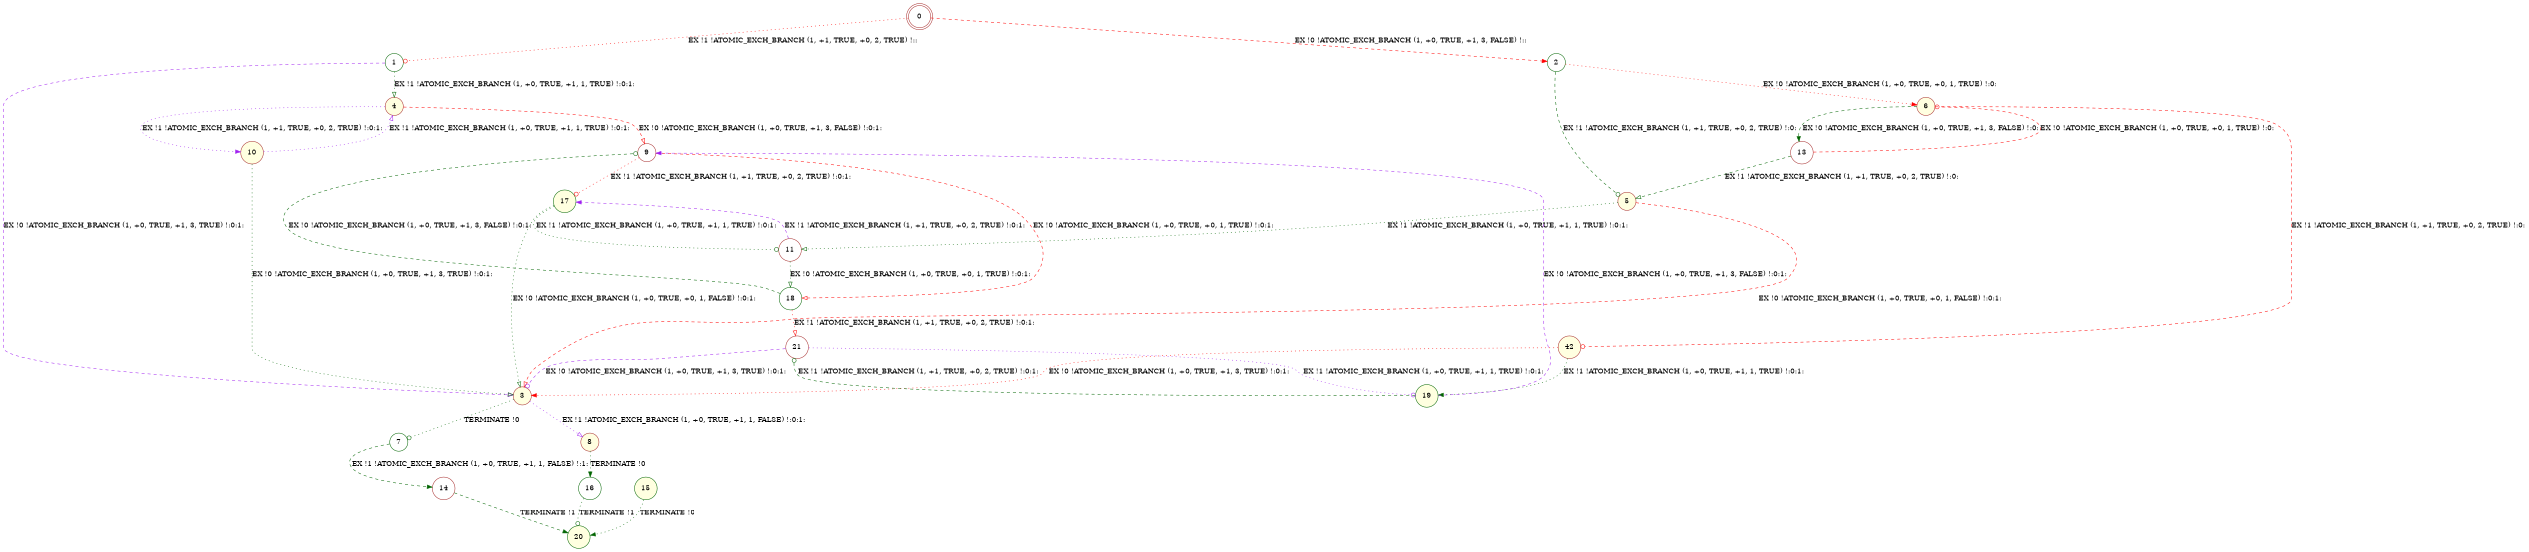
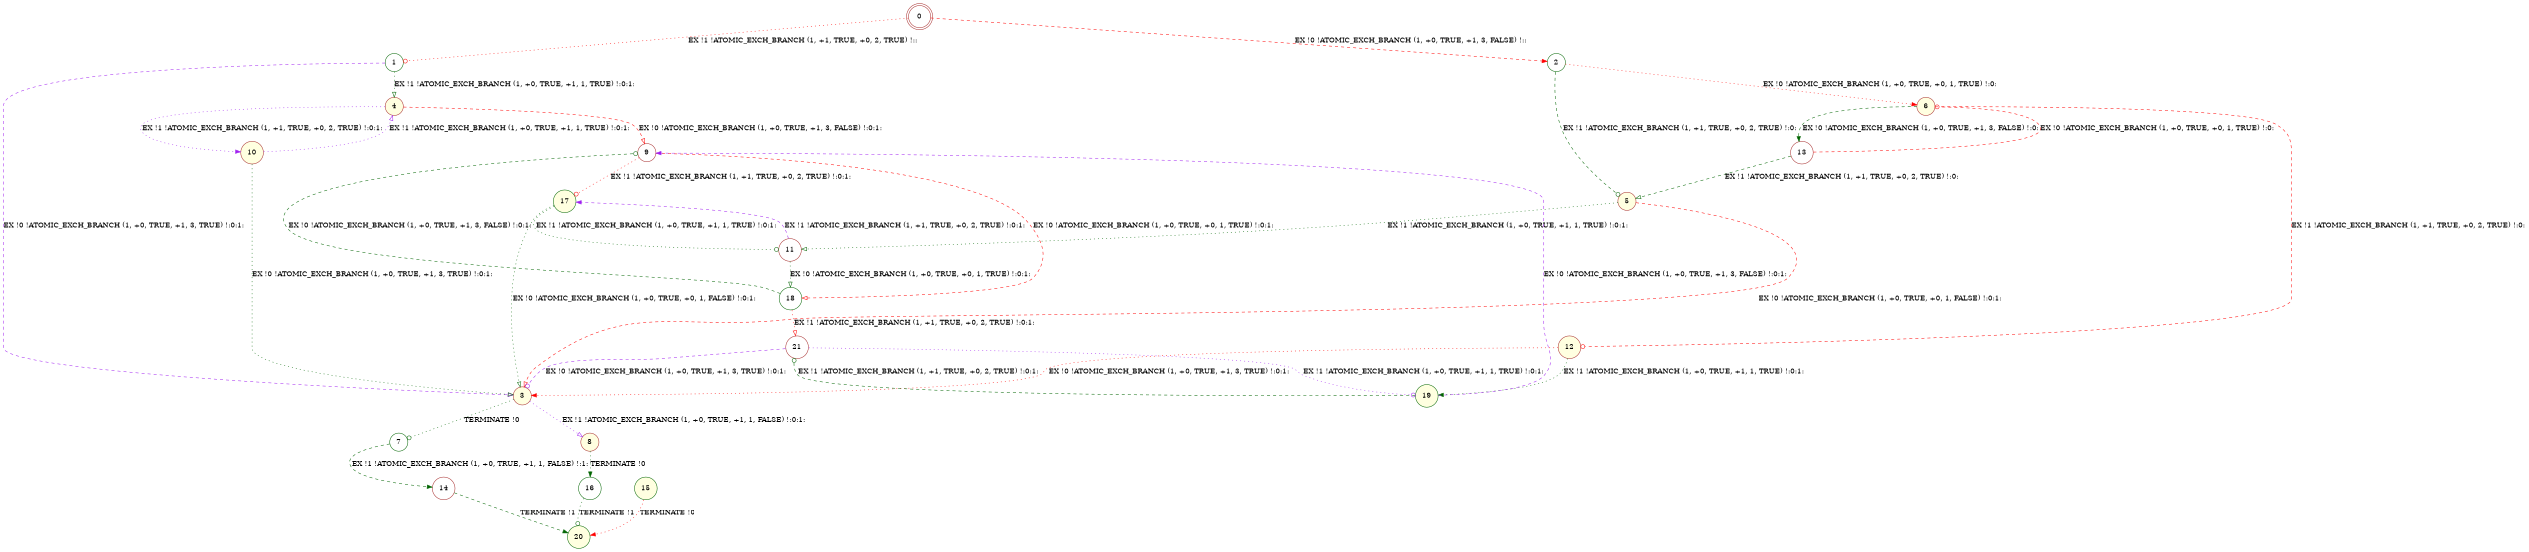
node "42": label "42" -> "12"
edge "15" -> "20": color darkgreen -> red
